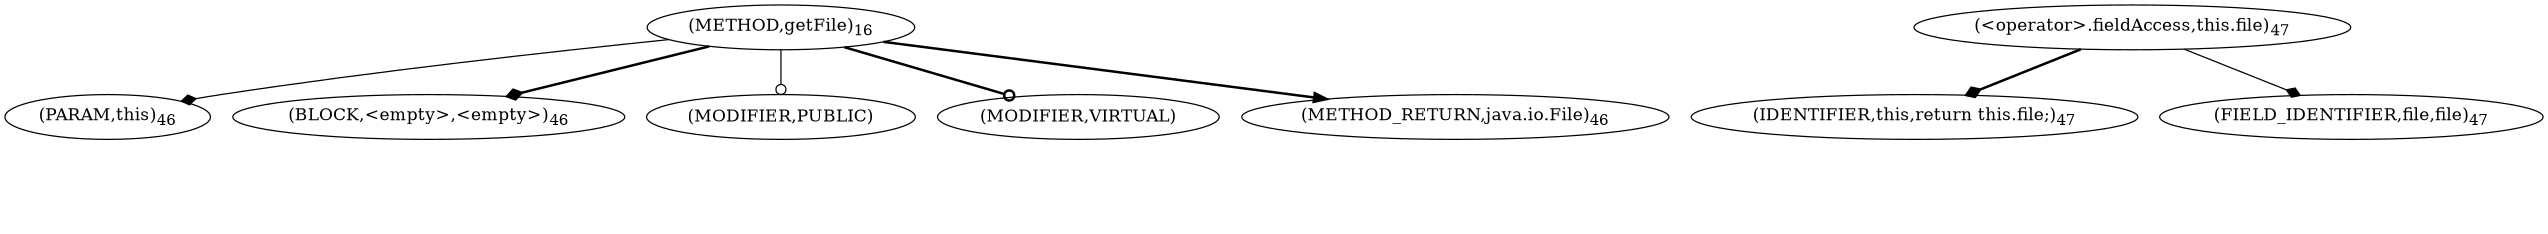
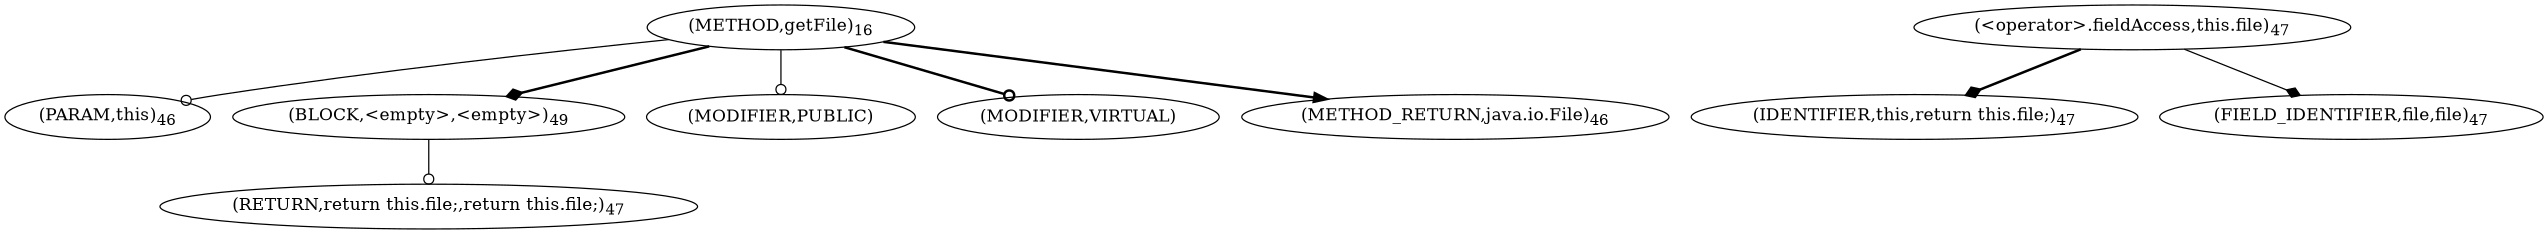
edge "(METHOD,getFile)" -> "(PARAM,this)": arrowhead diamond -> odot
node "(BLOCK,<empty>,<empty>)": text "46" -> "49"
node "(RETURN,return this.file;,return this.file;)": added
